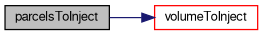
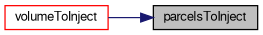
edge "parcelsToInject" -> "volumeToInject": reversed
